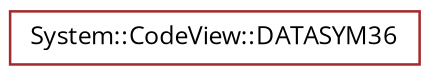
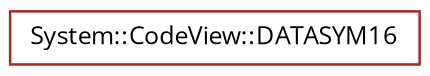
node "System::CodeView::DATASYM36": label "System::CodeView::DATASYM36" -> "System::CodeView::DATASYM16"
